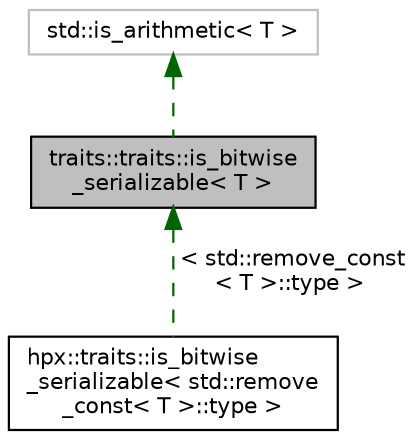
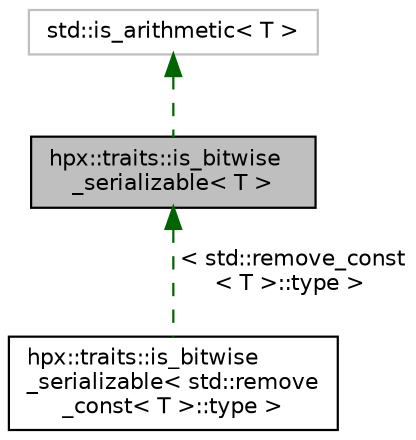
node "traits::traits::is_bitwise _serializable< T >": label "traits::traits::is_bitwise _serializable< T >" -> "hpx::traits::is_bitwise _serializable< T >"
